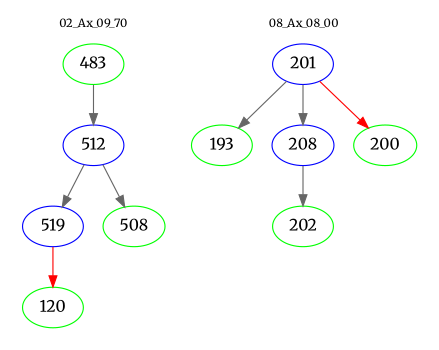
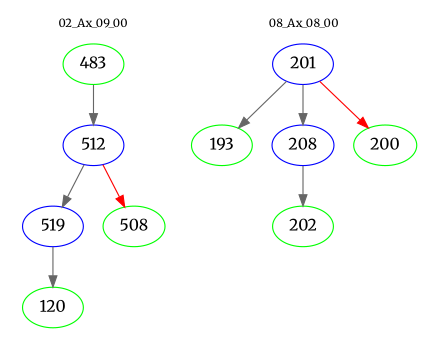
cluster "02_Ax_09_70": label "02_Ax_09_70" -> "02_Ax_09_00"
edge "512" -> "508": color gray40 -> red
edge "519" -> "120": color red -> gray40
